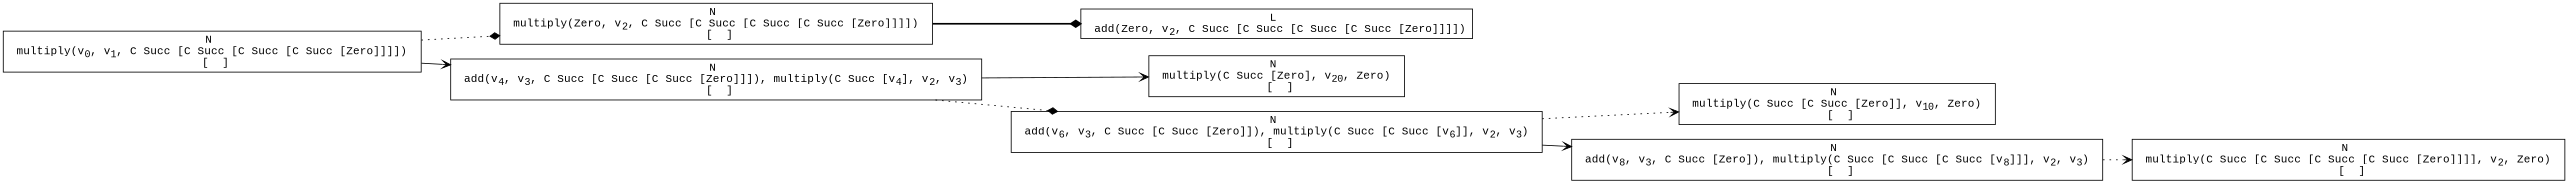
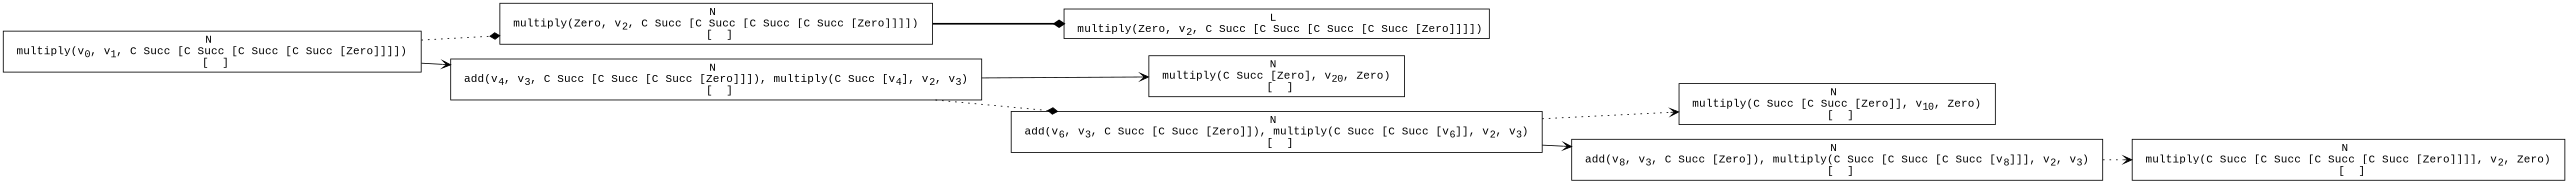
node "L": text "add(Zero, v" -> "multiply(Zero, v"
